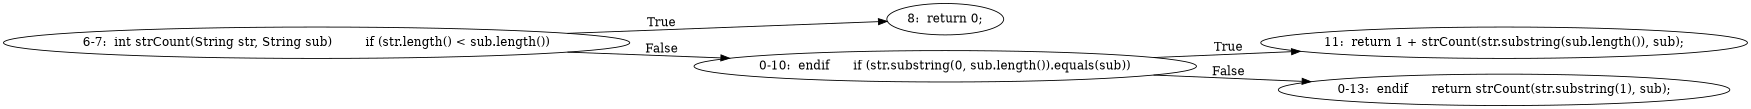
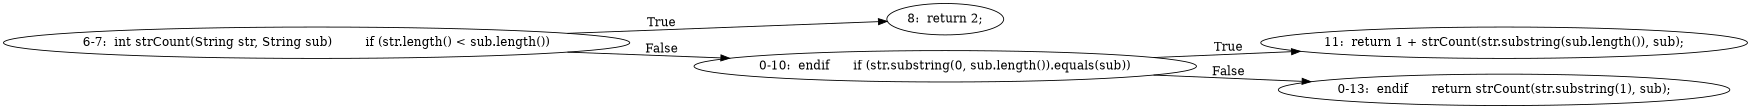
node "8:  return 0;": label "8:  return 0;" -> "8:  return 2;"
